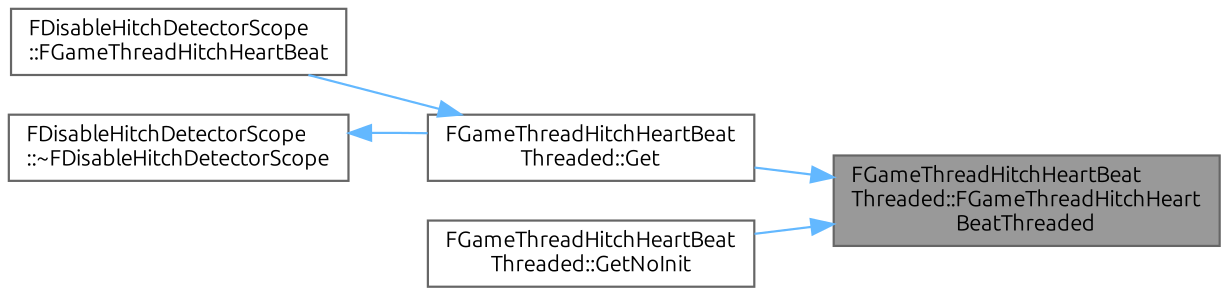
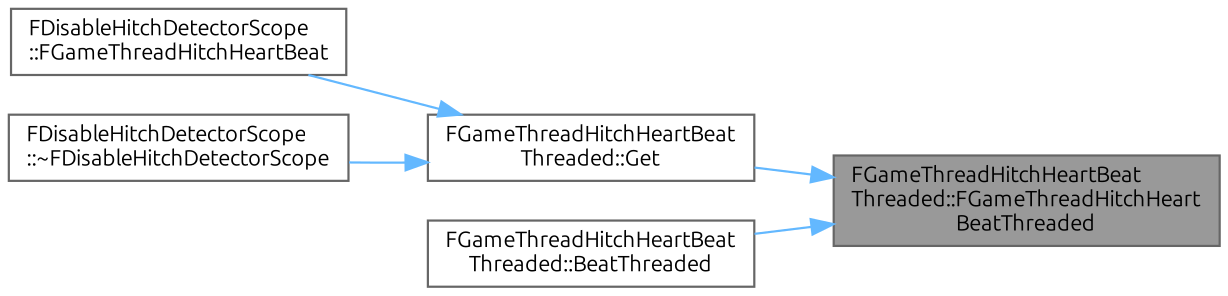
edge "FGameThreadHitchHeartBeat Threaded::Get" -> "FDisableHitchDetectorScope ::~FDisableHitchDetectorScope": reversed
node "FGameThreadHitchHeartBeat Threaded::GetNoInit": label "FGameThreadHitchHeartBeat Threaded::GetNoInit" -> "FGameThreadHitchHeartBeat Threaded::BeatThreaded"
